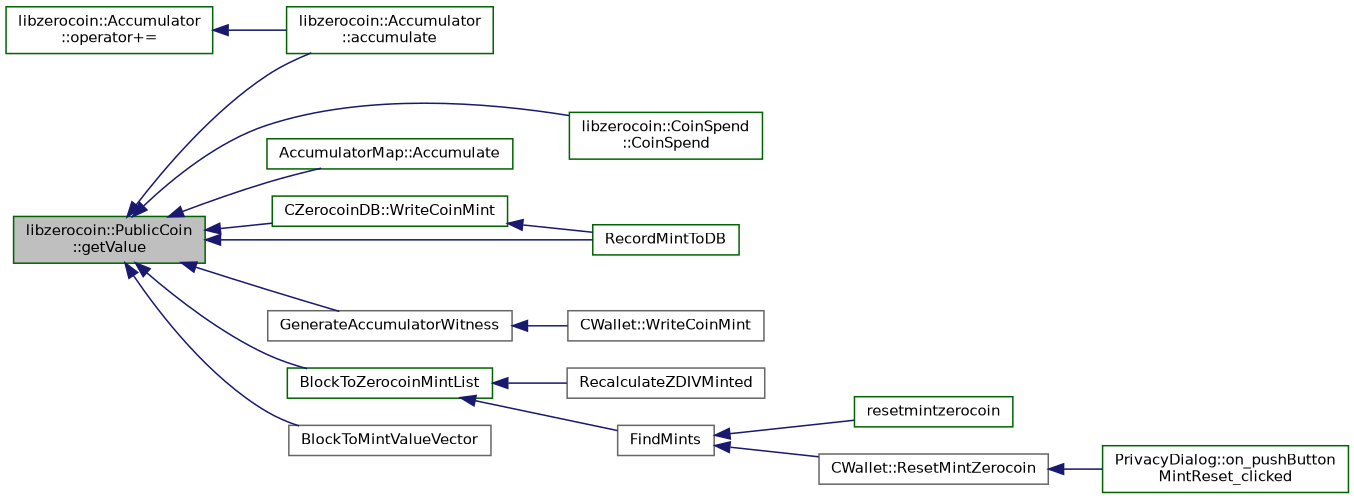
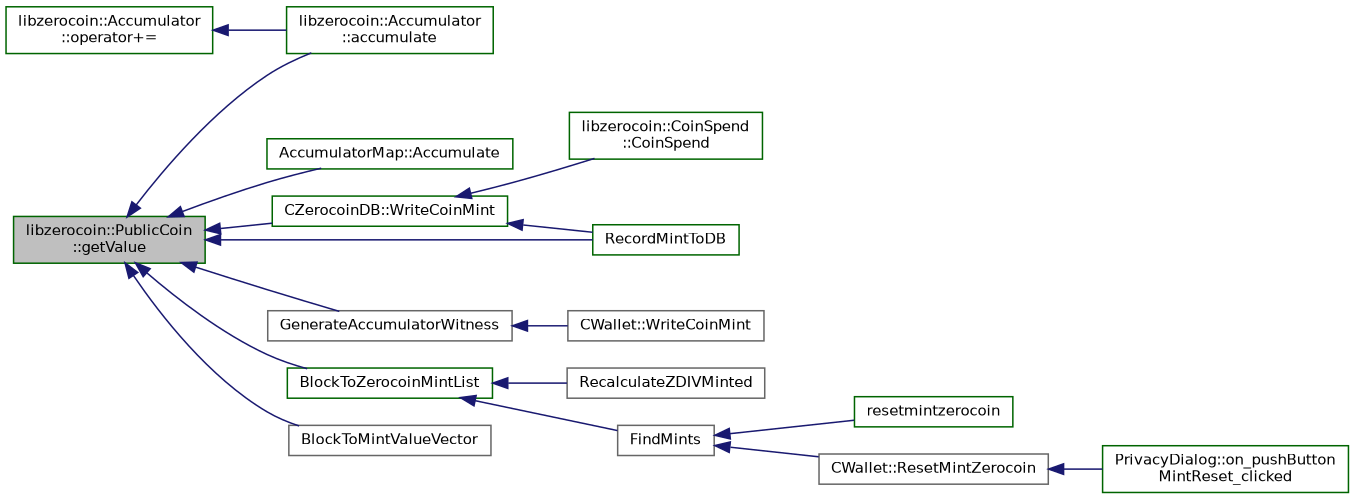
edge "libzerocoin::CoinSpend ::CoinSpend" -> "libzerocoin::PublicCoin ::getValue": now "libzerocoin::CoinSpend ::CoinSpend" -> "CZerocoinDB::WriteCoinMint"
